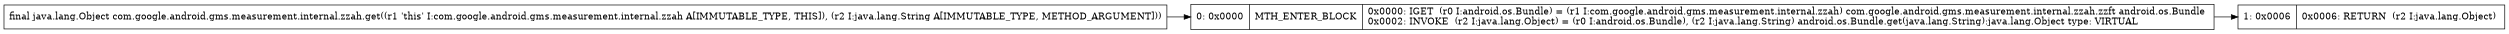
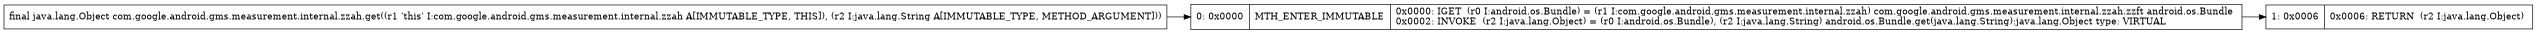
node "0: 0x0000": text "MTH_ENTER_BLOCK" -> "MTH_ENTER_IMMUTABLE"
